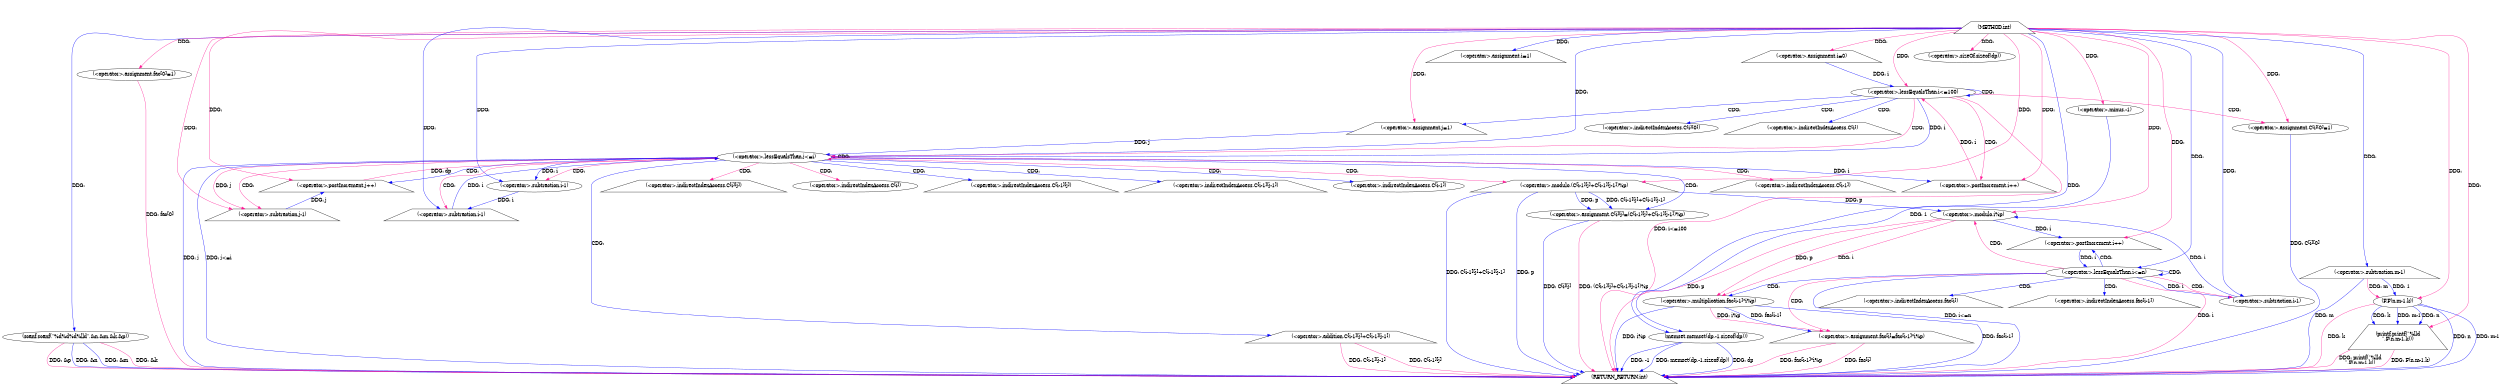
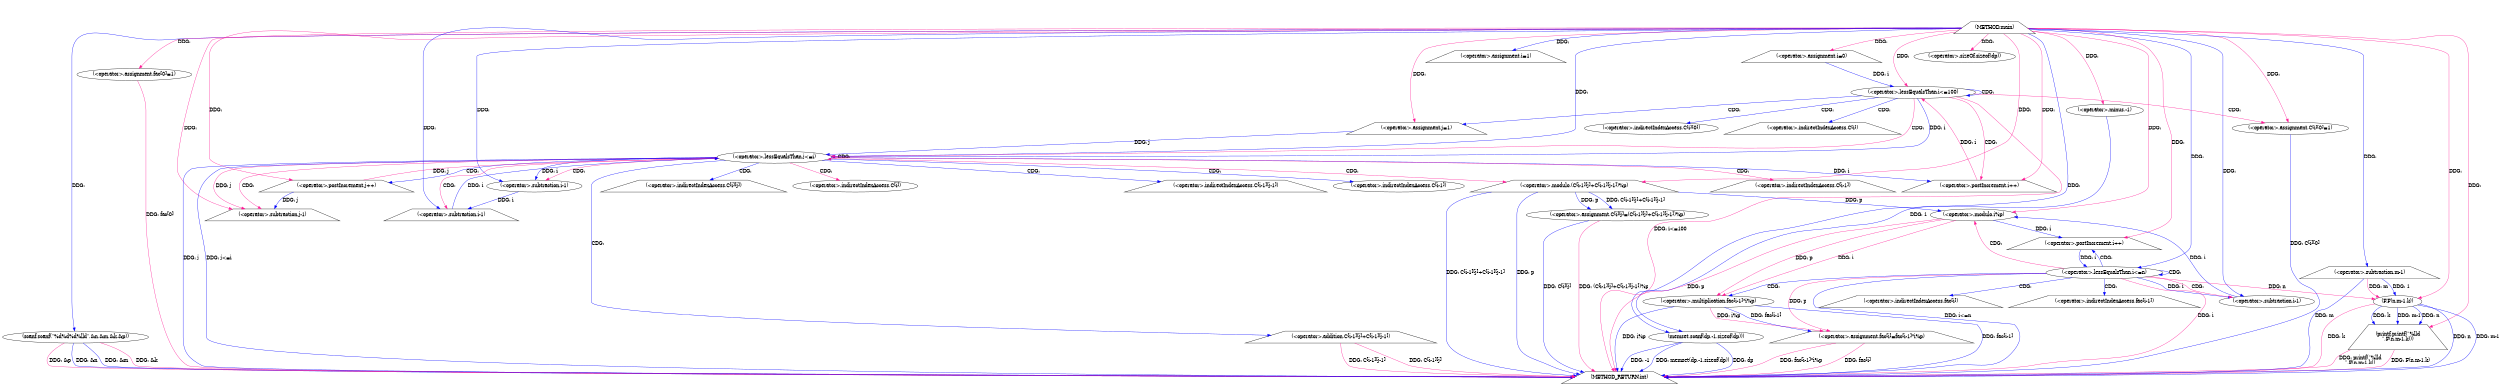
node "(METHOD,int)": label "(METHOD,int)" -> "(METHOD,main)"
edge "(<operator>.lessEqualsThan,j<=i)" -> "(<operator>.assignment,C[i][j]=(C[i-1][j]+C[i-1][j-1])%p)": removed, label "CDG:"
edge "(<operator>.lessEqualsThan,j<=i)" -> "(<operator>.indirectIndexAccess,C[i][j])": color deeppink -> blue
edge "(<operator>.postIncrement,j++)" -> "(<operator>.lessEqualsThan,j<=i)": label "DDG: dp" -> "DDG: j"
node "(<operator>.indirectIndexAccess,C[i-1][j])": removed
edge "(<operator>.subtraction,j-1)" -> "(<operator>.postIncrement,j++)": reversed
edge "(<operator>.lessEqualsThan,i<=n)" -> "(F,F(n,m-1,k))": added, label "DDG: n"
edge "(<operator>.lessEqualsThan,i<=n)" -> "(<operator>.assignment,fac[i]=fac[i-1]*i%p)": label "CDG: " -> "DDG: p"
node "(memset,memset(dp,-1,sizeof(dp)))": label "(memset,memset(dp,-1,sizeof(dp)))" -> "(memset,scanf(dp,-1,sizeof(dp)))"
node "(RETURN_RETURN,int)": label "(RETURN_RETURN,int)" -> "(METHOD_RETURN,int)"
